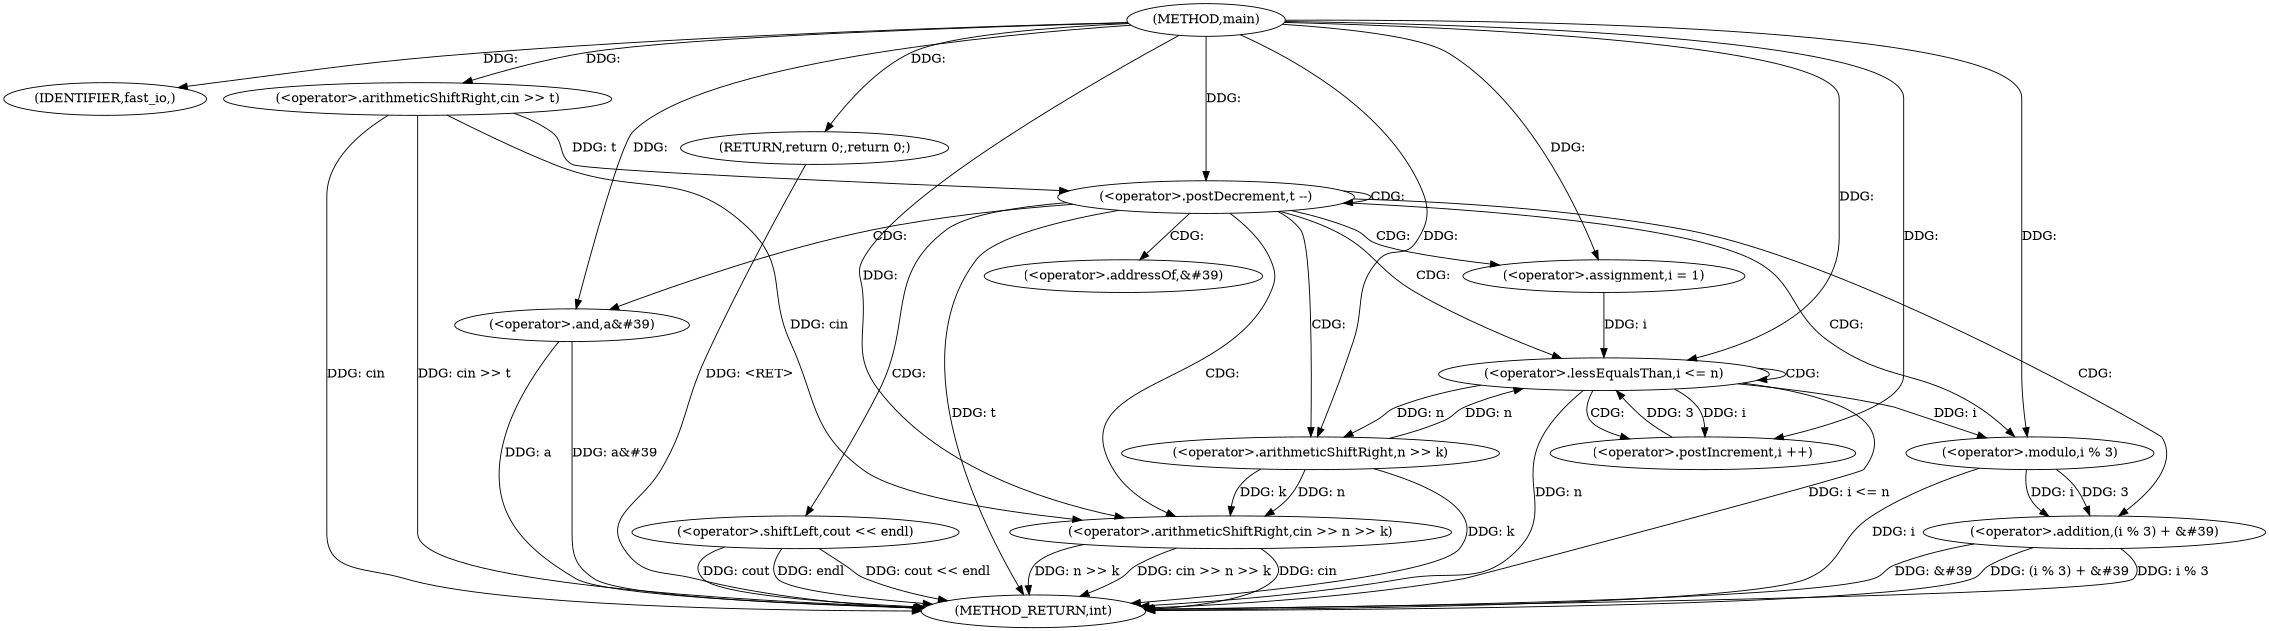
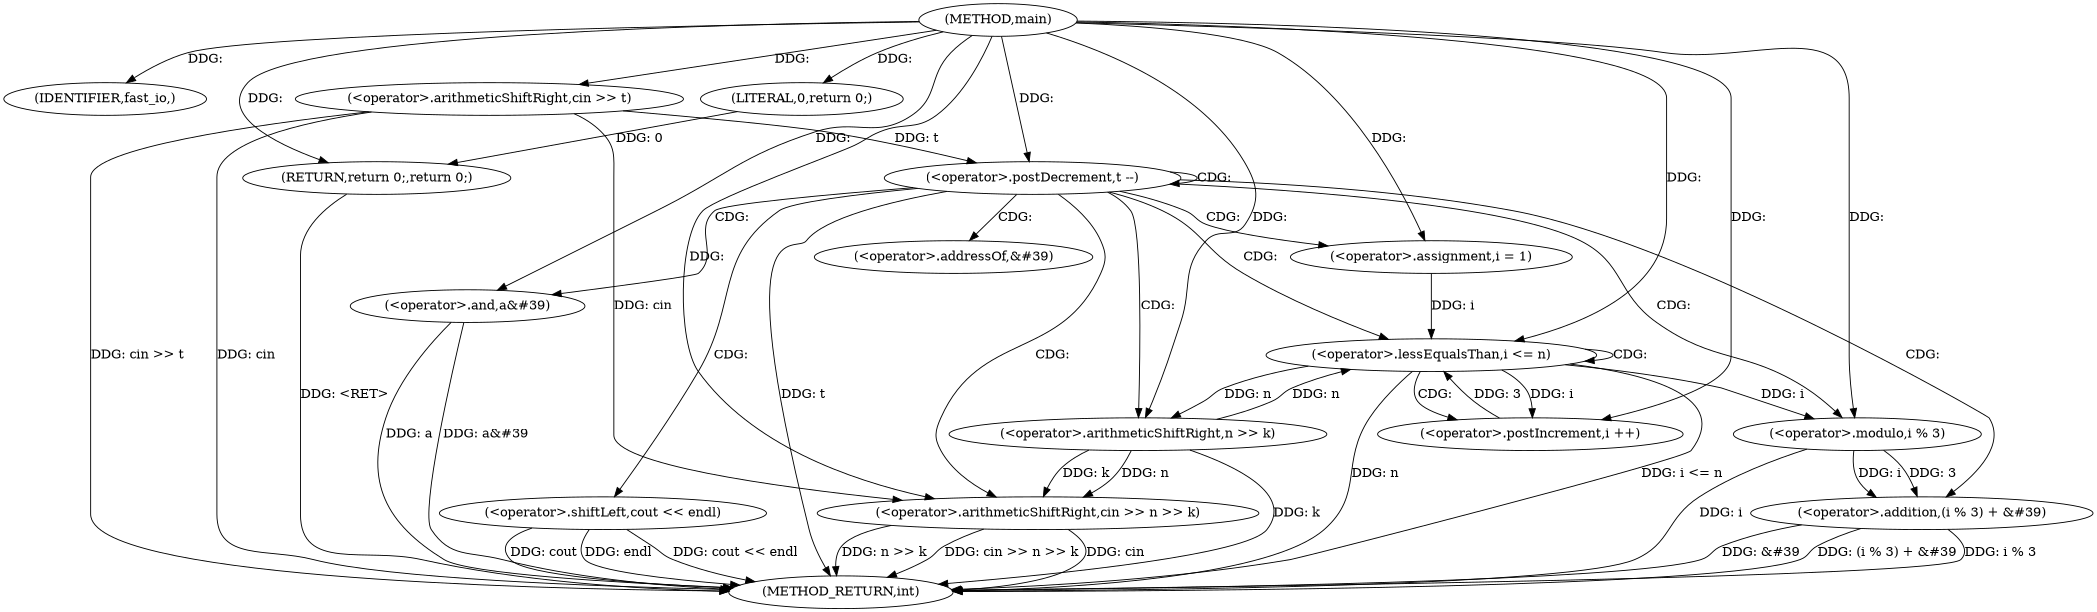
node "(LITERAL,0,return 0;)": added
